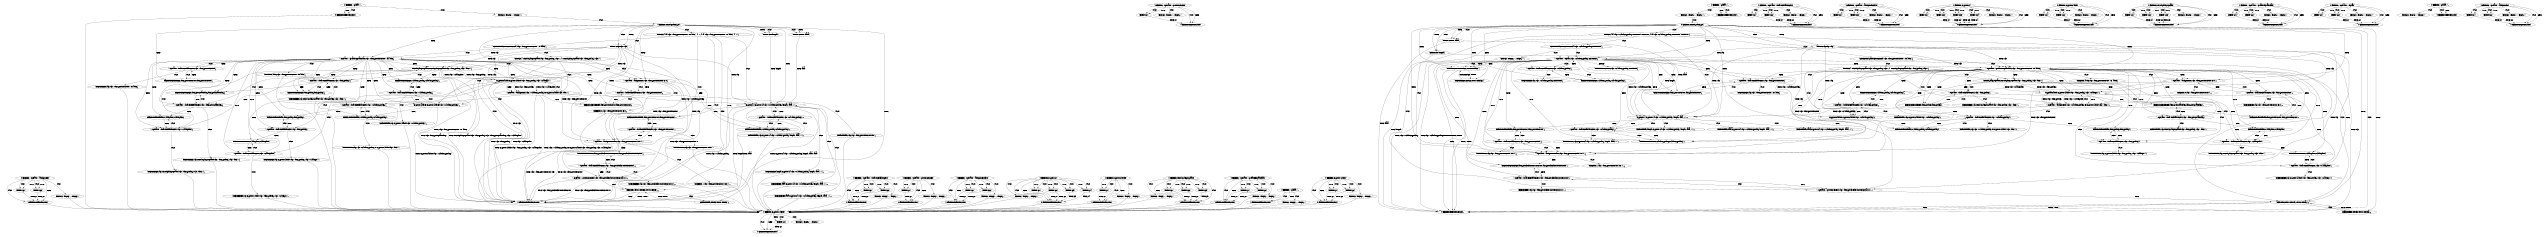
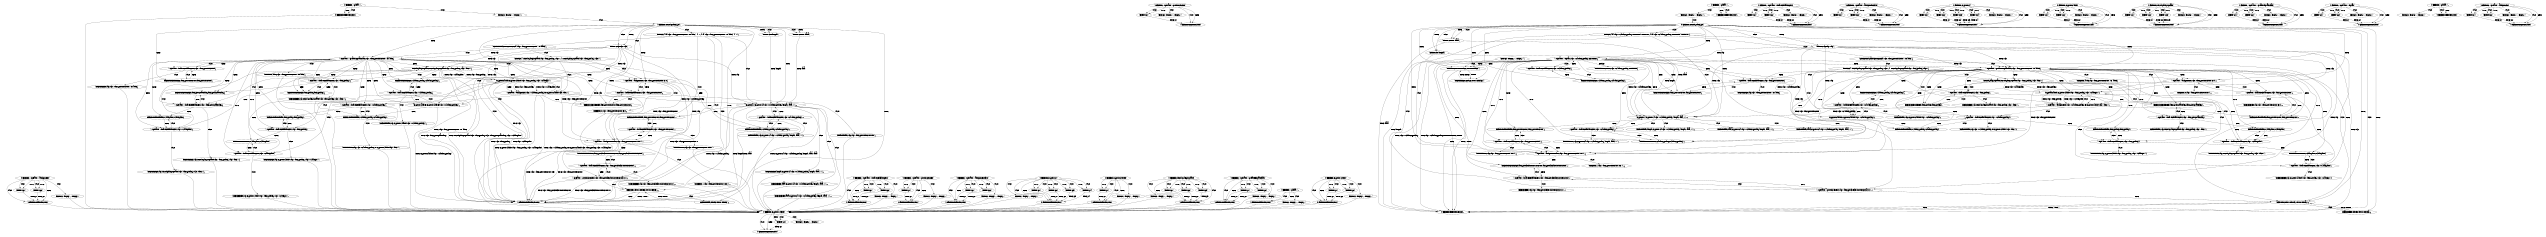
node "(CONTROL_STRUCTURE,IF,if (rdp->rc4_decrypt_key == NULL))": removed
edge "(IDENTIFIER,FALSE,return FALSE;)" -> "(RETURN,return FALSE;,return FALSE;)": label "DDG: FALSE" -> "DDG: TRUE"
node "(IDENTIFIER,rdp,rdp->rc4_decrypt_key == NULL)": removed
